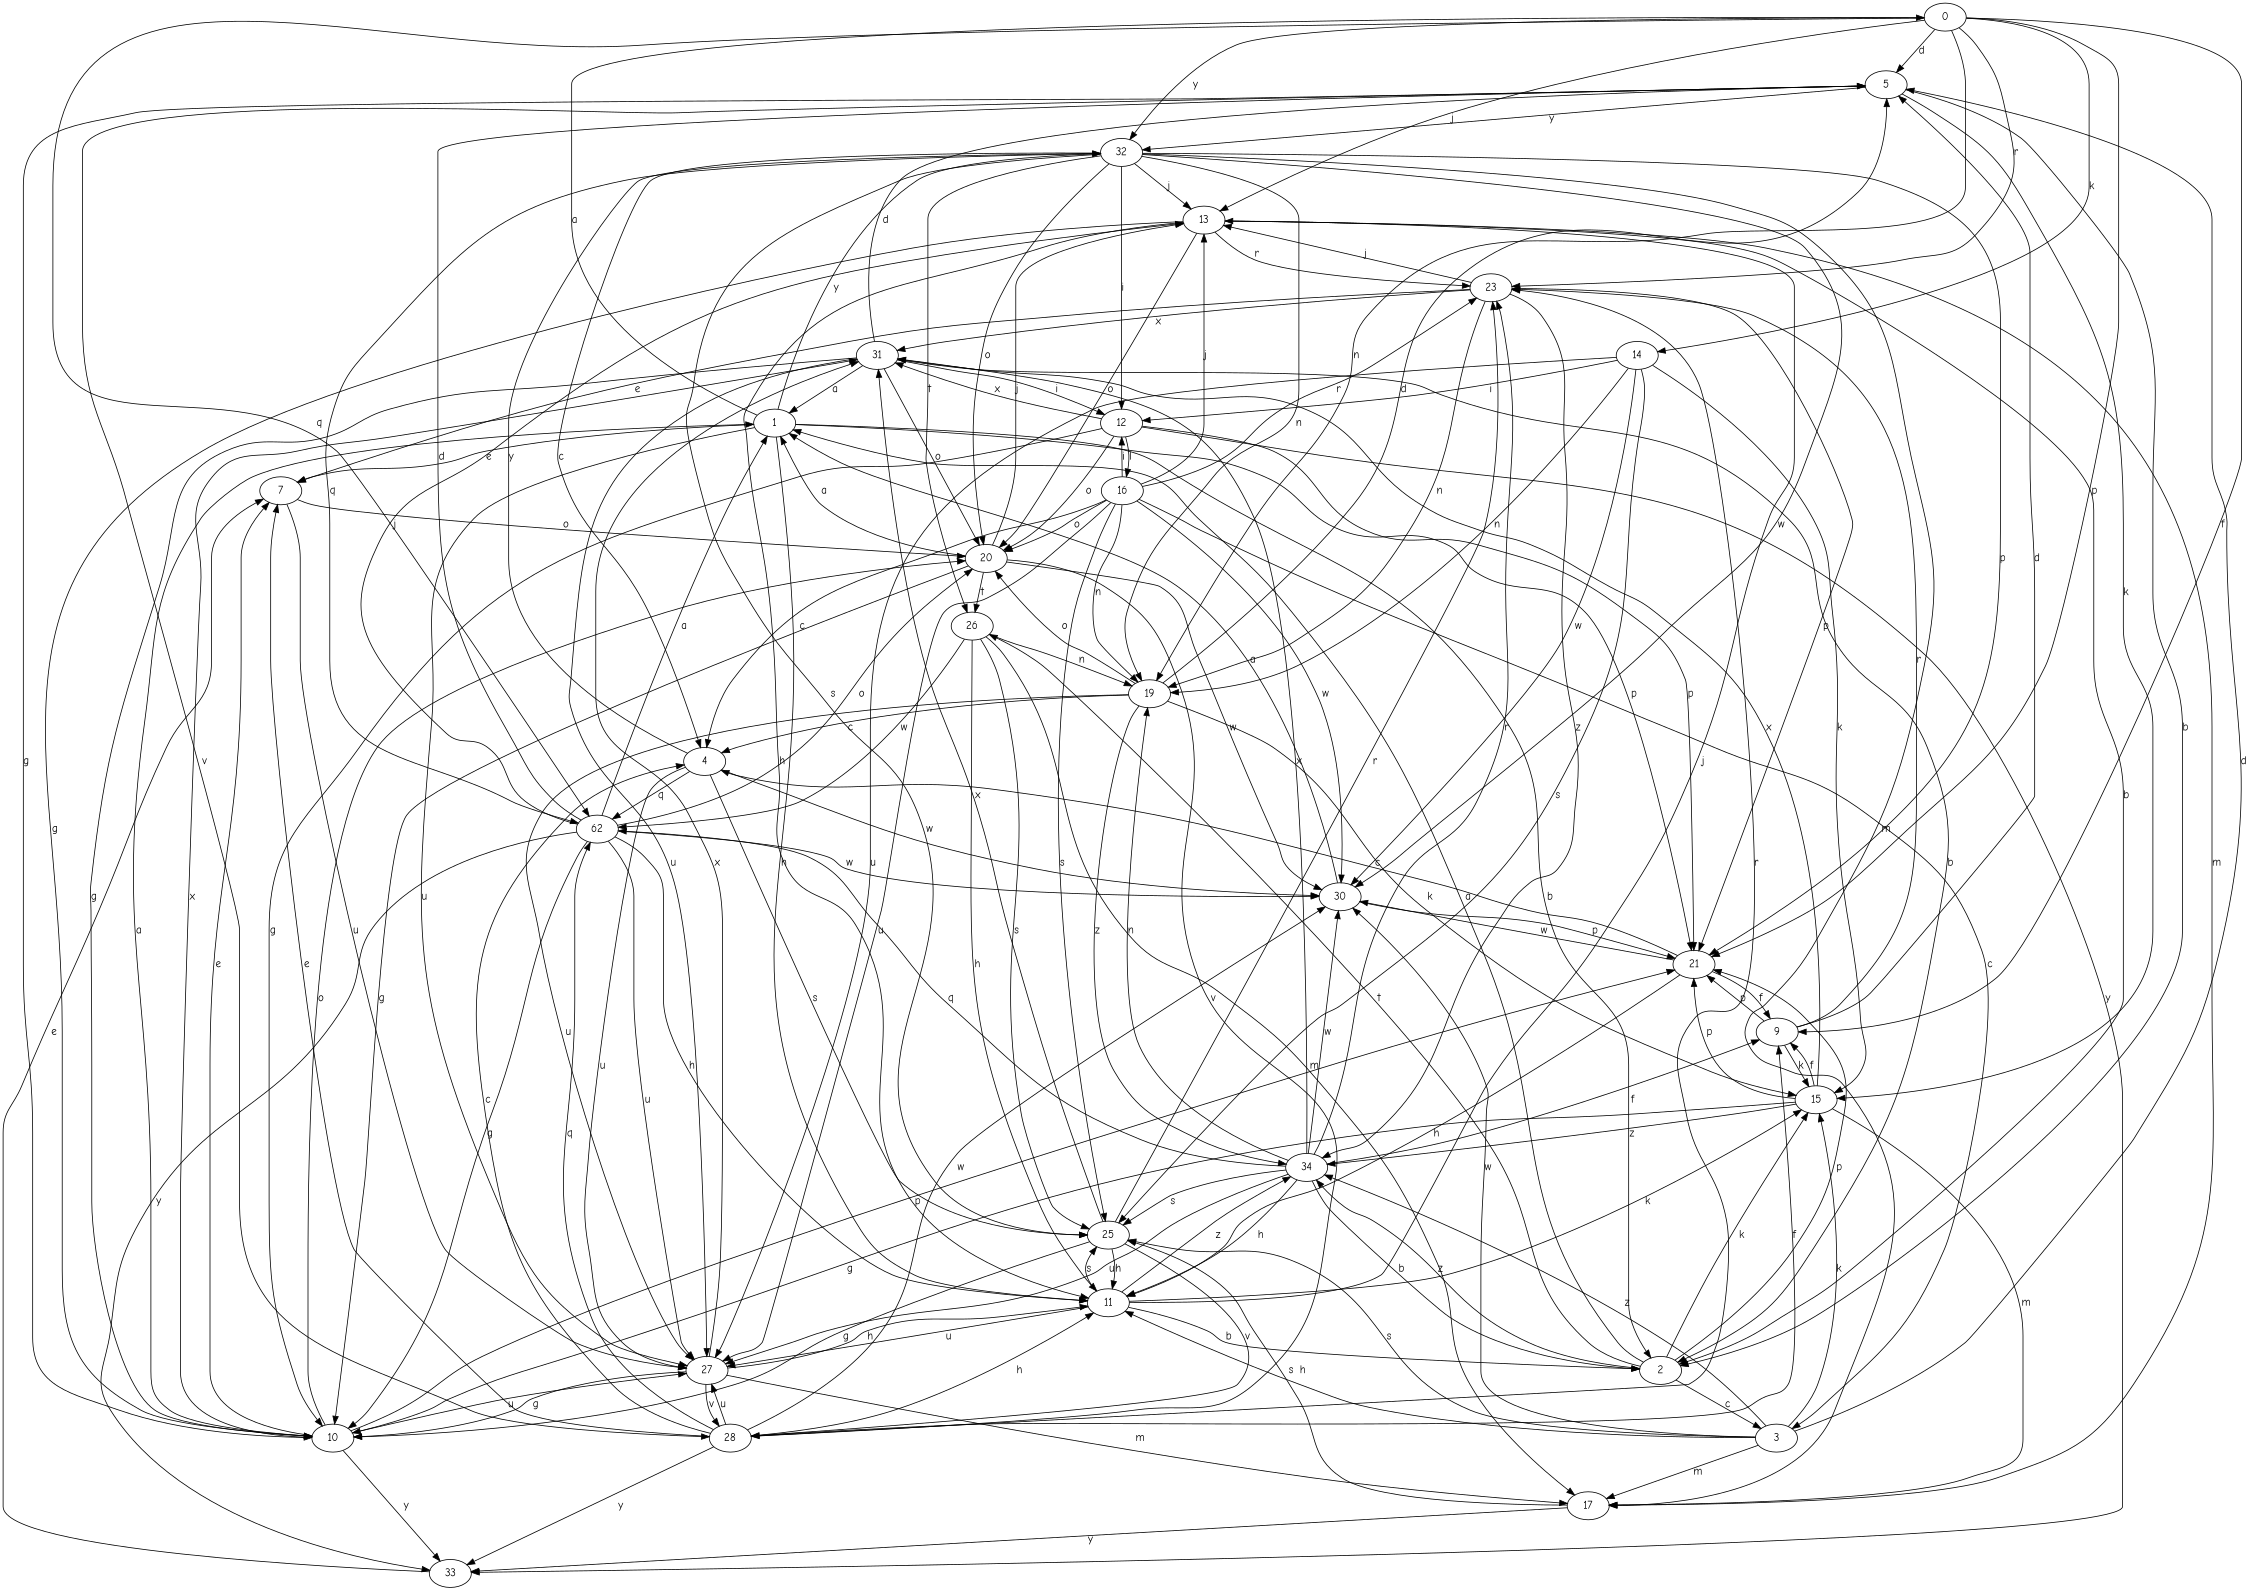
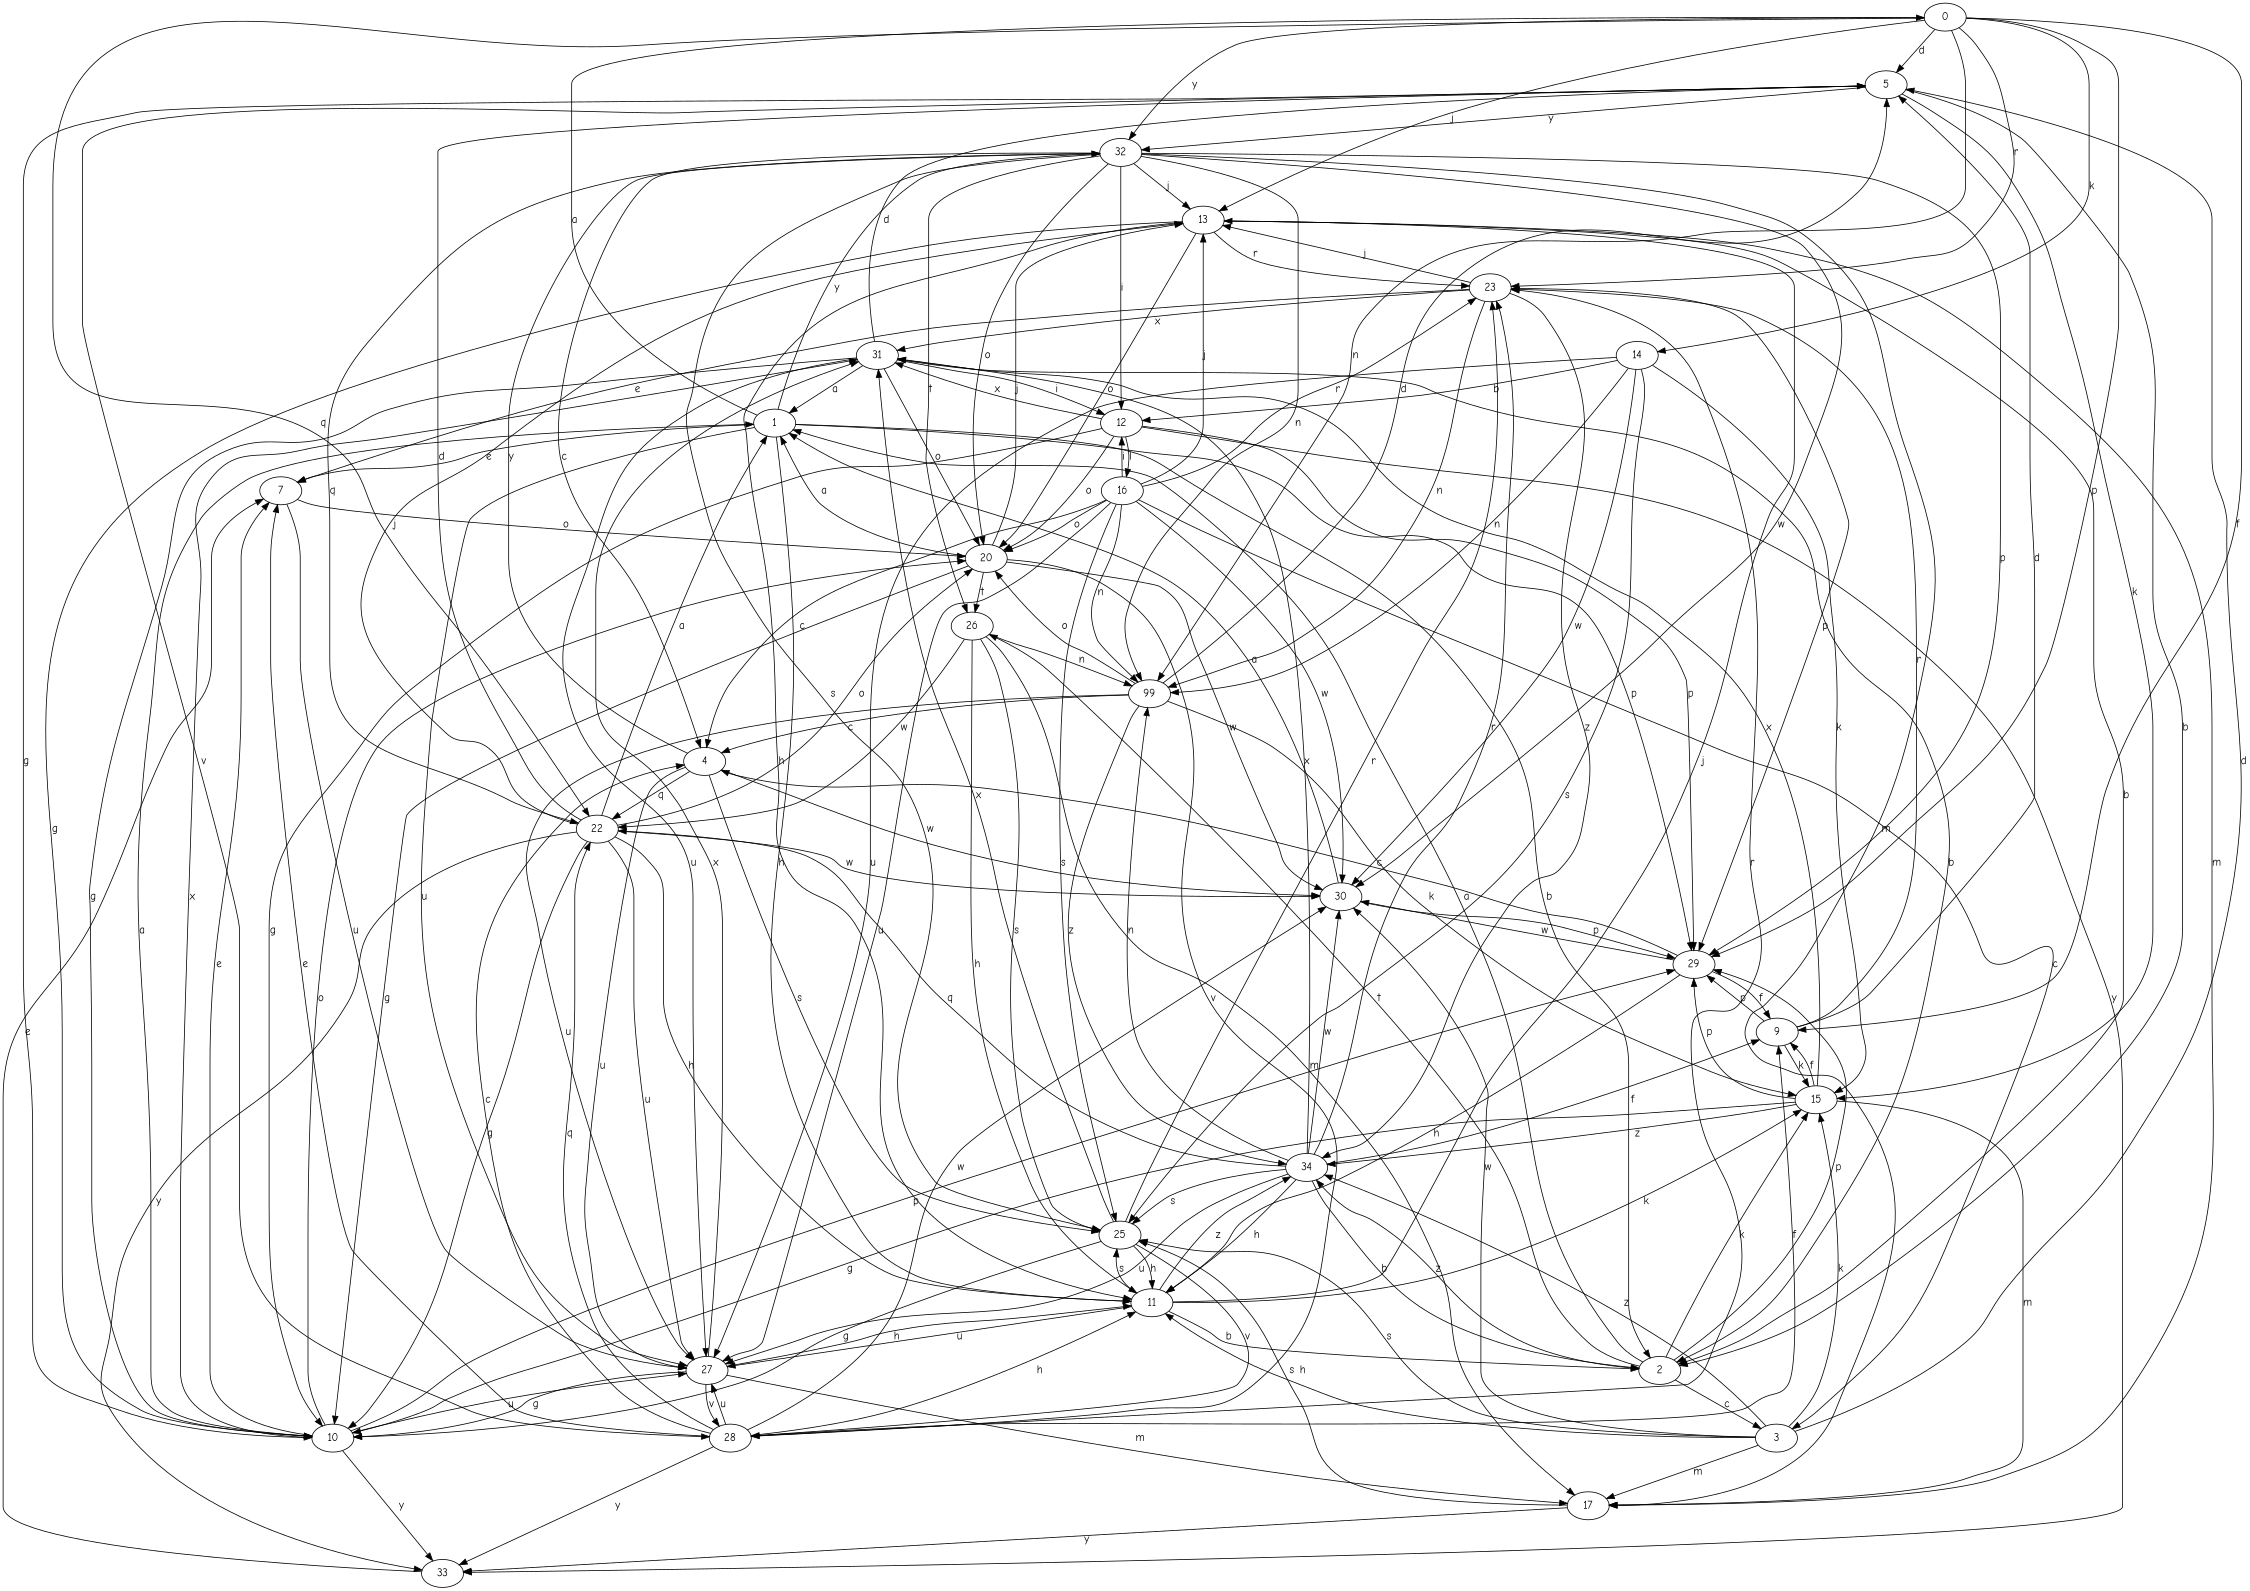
edge "14" -> "12": label "i" -> "b"
node "19": label "19" -> "99"
node "62": label "62" -> "22"
node "21": label "21" -> "29"
